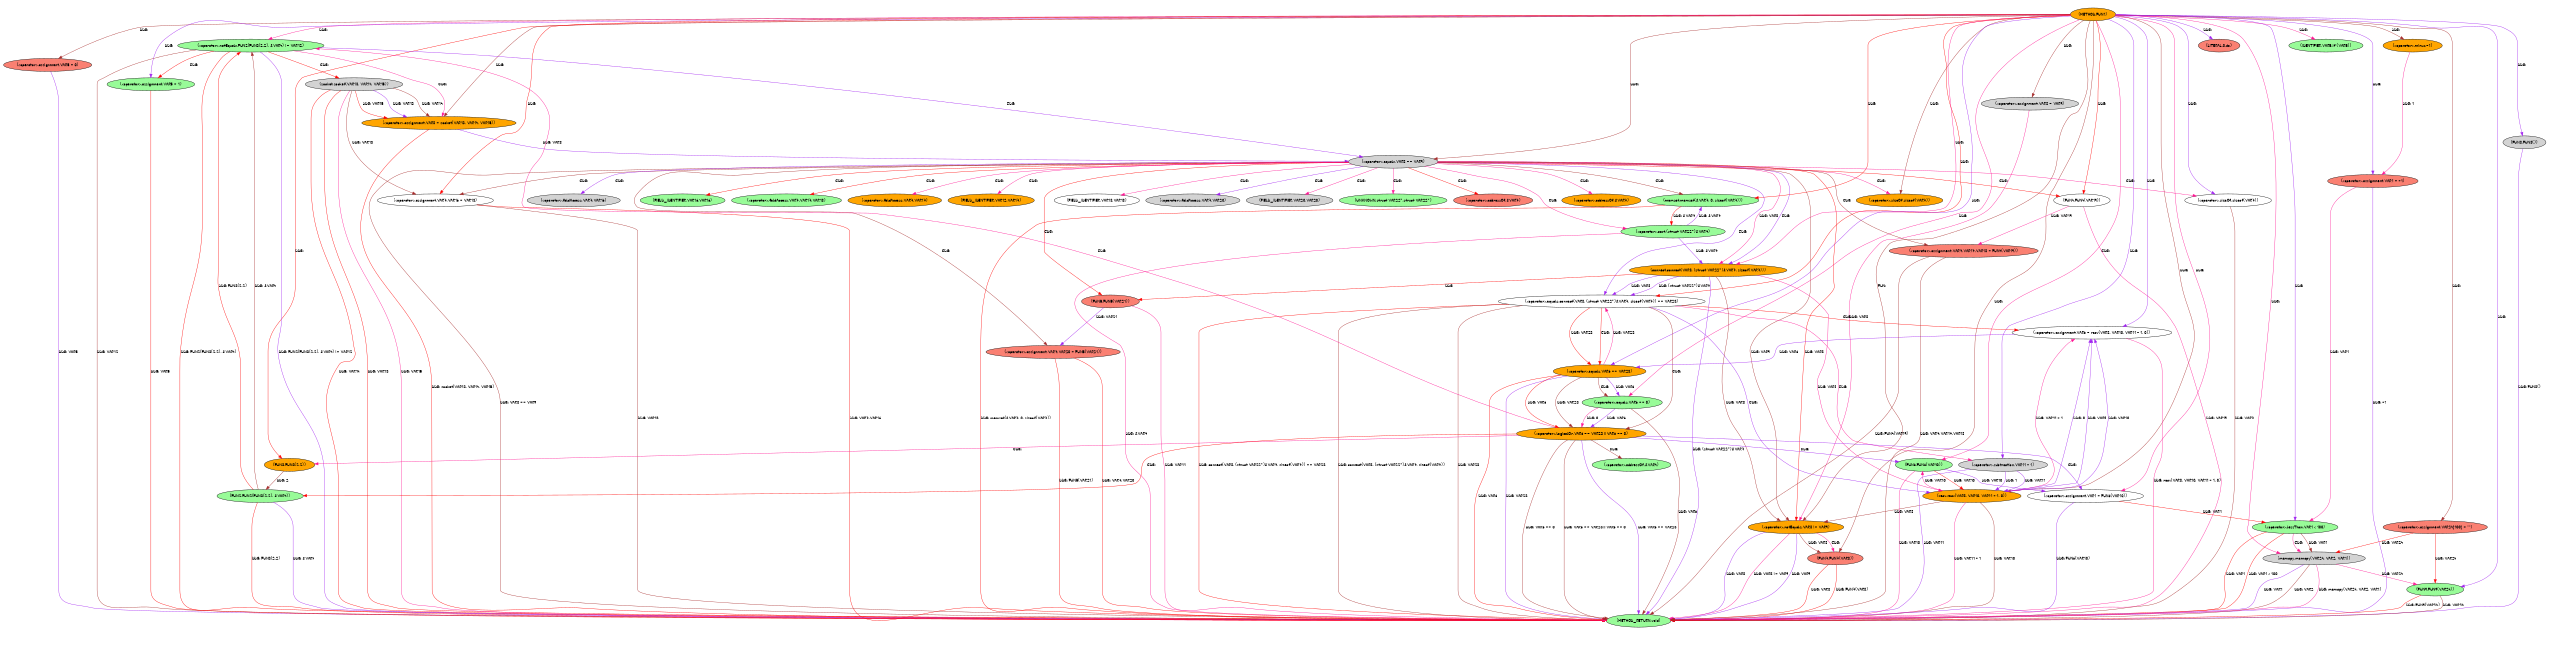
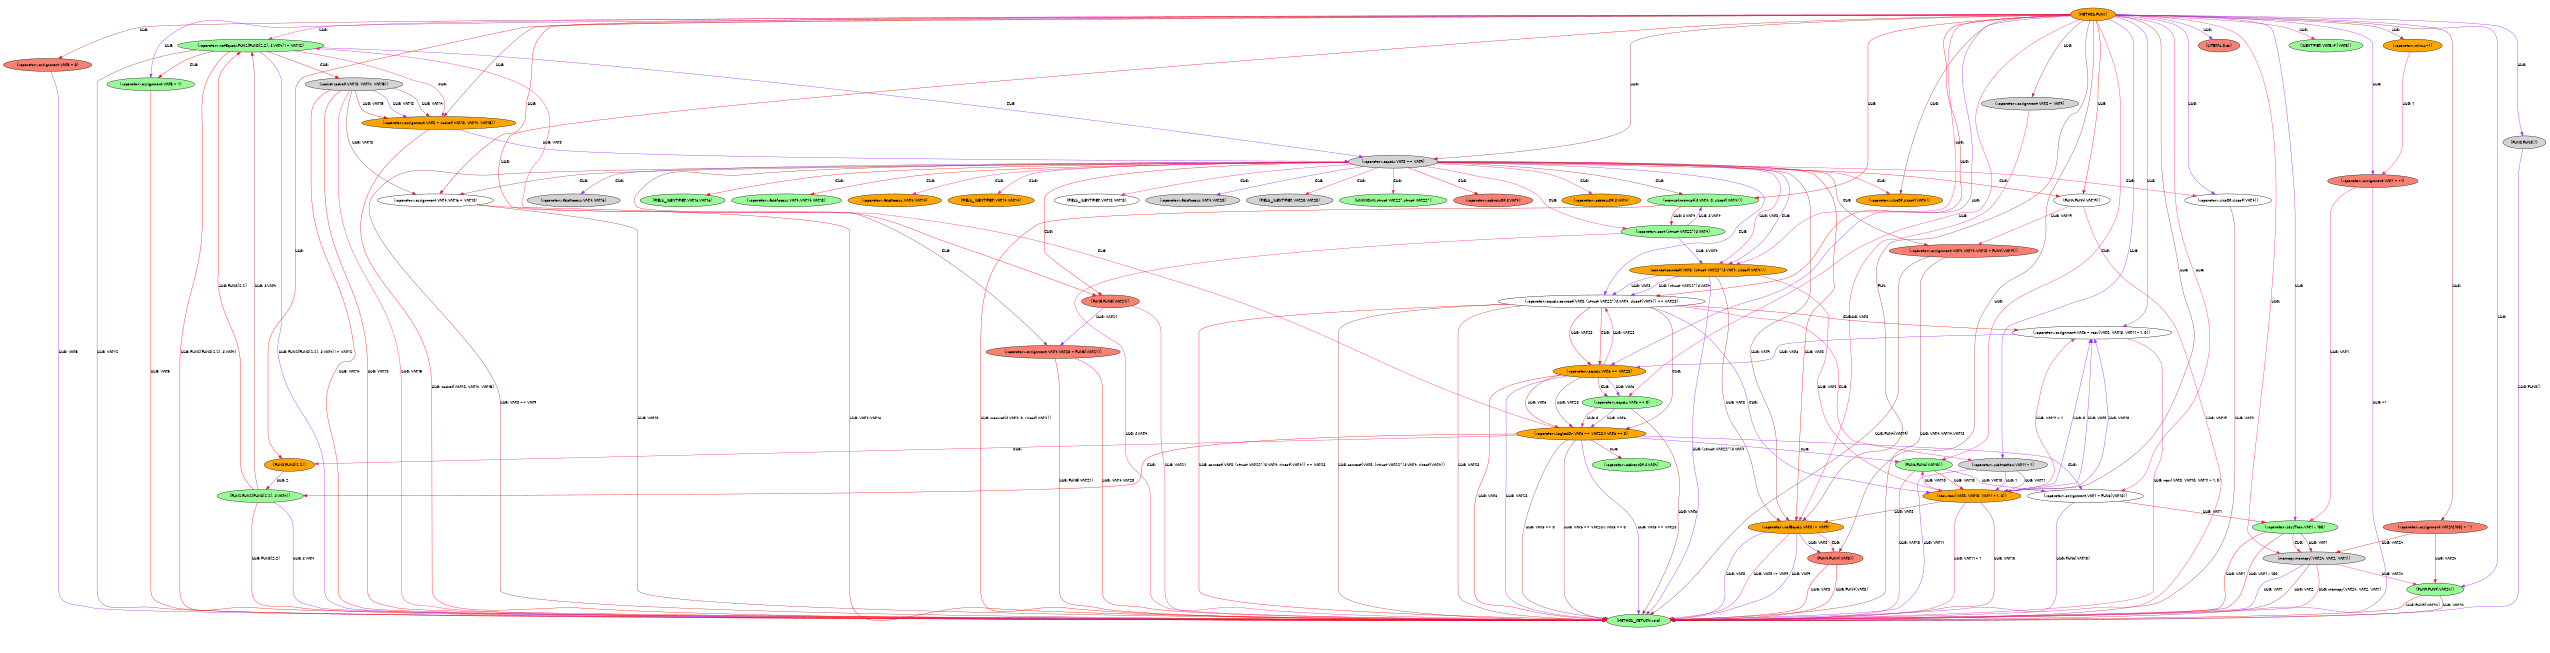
node "(FIELD_IDENTIFIER,VAR12,VAR17)": label "(FIELD_IDENTIFIER,VAR12,VAR17)" -> "(FIELD_IDENTIFIER,VAR17,VAR17)"
edge "(connect,connect(VAR8, (struct VAR22*)&VAR7, sizeof(VAR7)))" -> "(FUN5,FUN5(VAR21))": now "(METHOD,FUN1)" -> "(FUN5,FUN5(VAR21))"
edge "(FUN5,FUN5(VAR21))" -> "(METHOD_RETURN,void)": label "DDG: VAR11" -> "DDG: VAR21"
